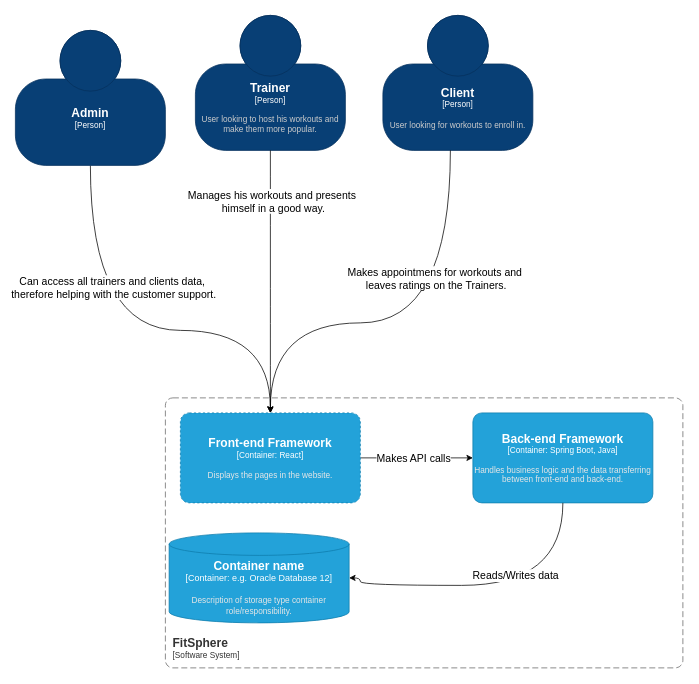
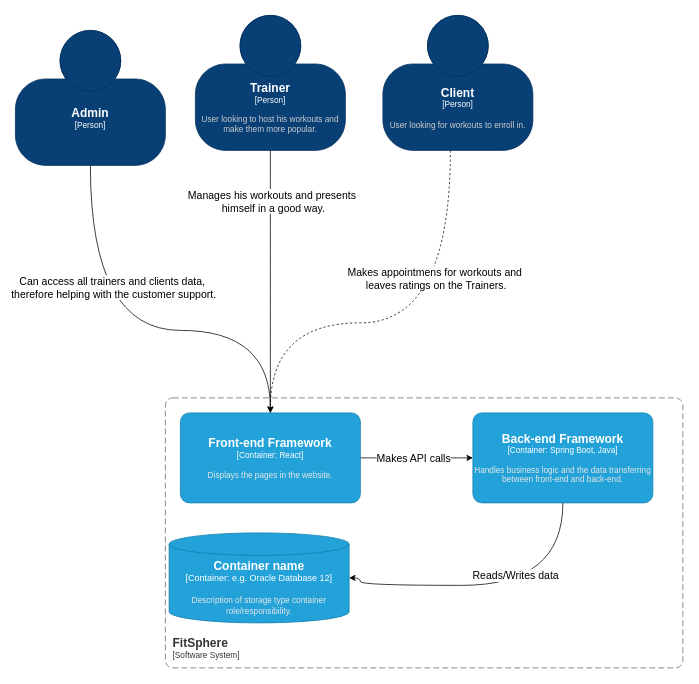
edge "Client [Person] User looking for workouts to enroll in." -> "Front-end Framework [Container: React] Displays the pages in the website.": style solid -> dashed
edge "Trainer [Person] User looking to host his workouts and make them more popular." -> "Front-end Framework [Container: React] Displays the pages in the website.": arrowhead classic -> none
node "Front-end Framework [Container: React] Displays the pages in the website.": style dashed -> solid
